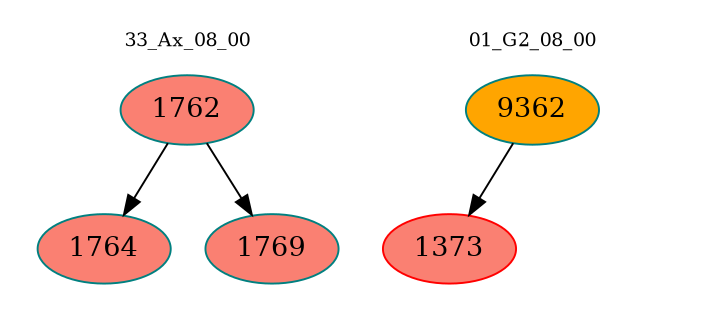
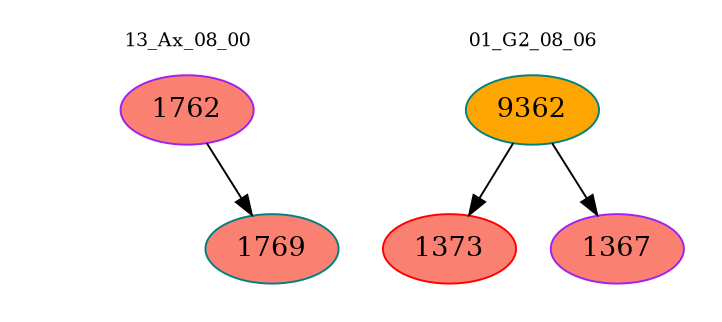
cluster "33_Ax_08_00": label "33_Ax_08_00" -> "13_Ax_08_00"
cluster "01_G2_08_00": label "01_G2_08_00" -> "01_G2_08_06"
node "1762": color teal -> purple
node "1764": removed
node "1367": added
